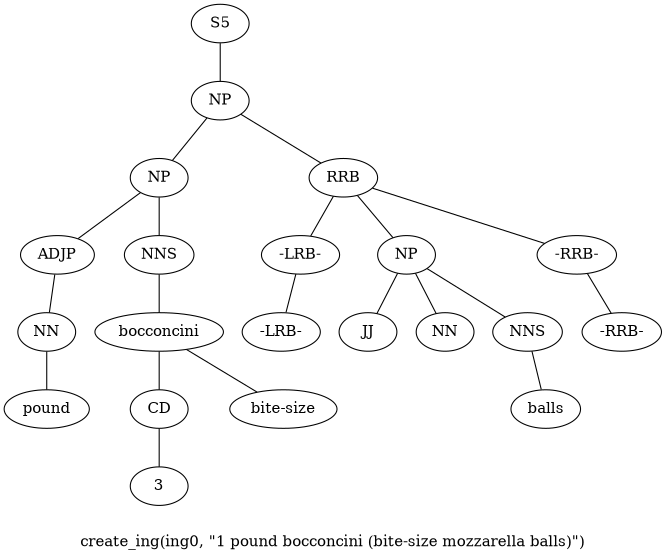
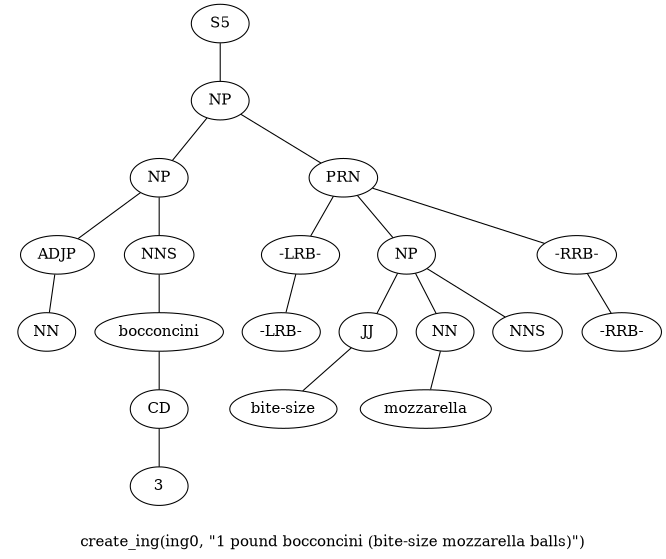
node "RRB": label "RRB" -> "PRN"
edge "bocconcini" -- "bite-size": now "JJ" -- "bite-size"
node "pound": removed
node "mozzarella": added
node "balls": removed
